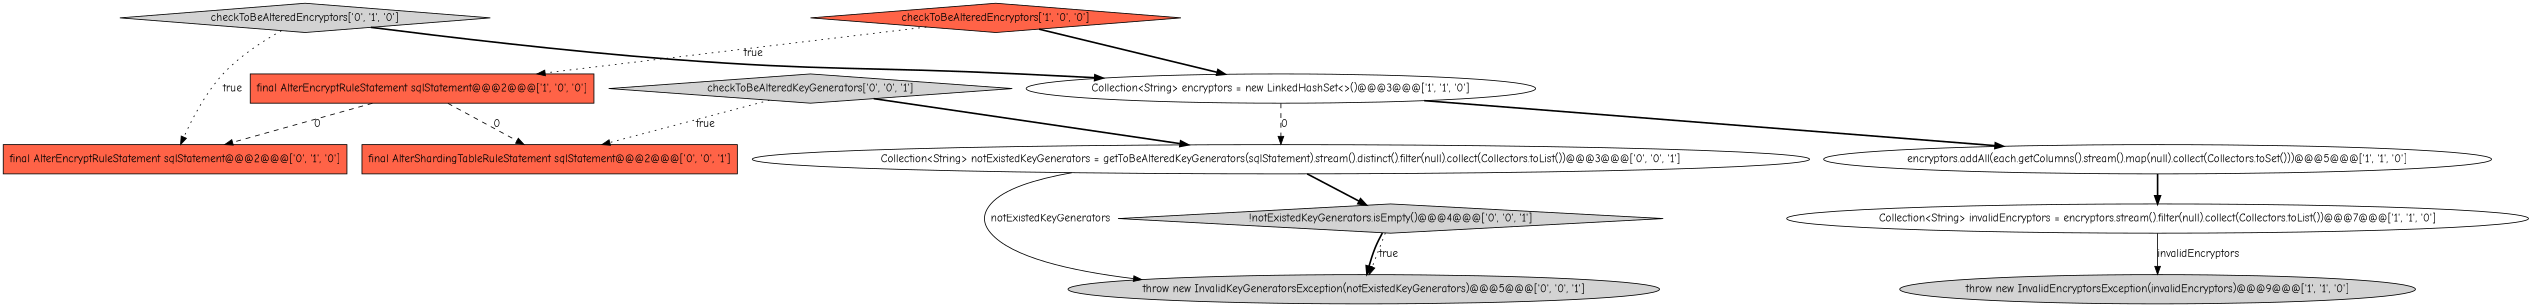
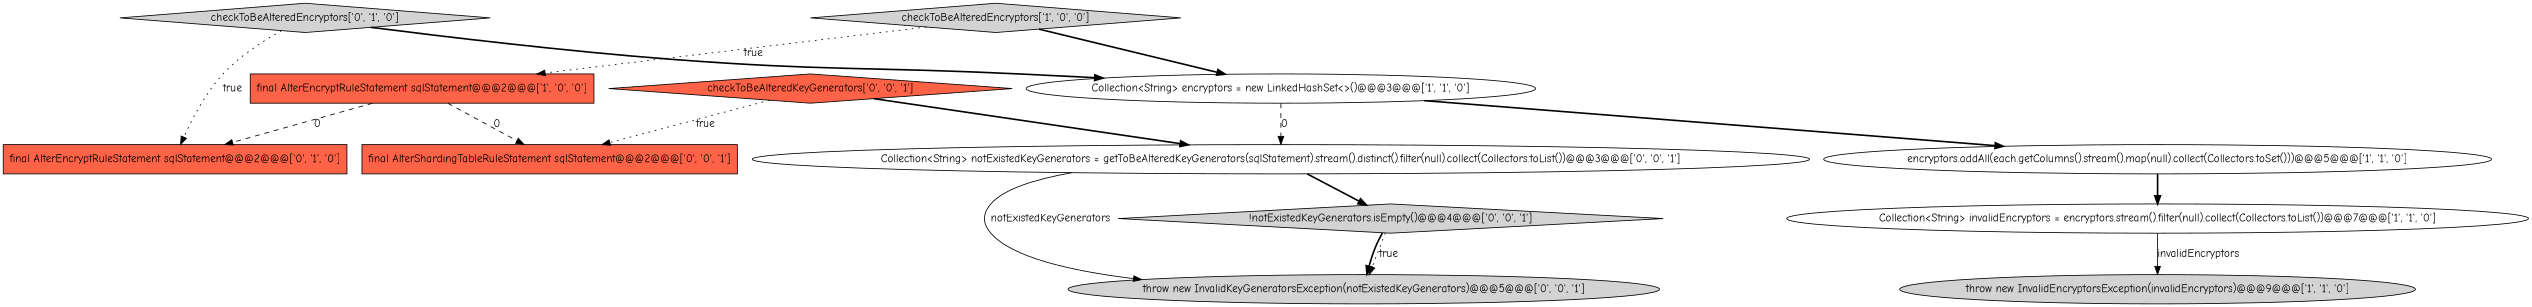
node "checkToBeAlteredEncryptors['1', '0', '0']": fillcolor tomato -> lightgray
node "checkToBeAlteredKeyGenerators['0', '0', '1']": fillcolor lightgray -> tomato
